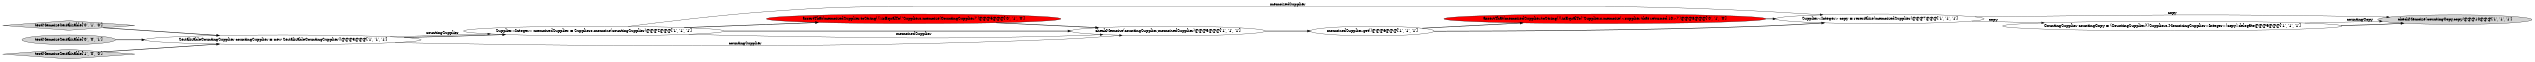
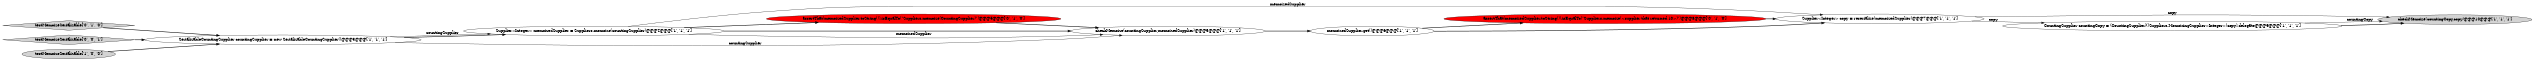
node "testMemoizeSerializable['0', '0', '1']": shape ellipse -> diamond
node "testMemoizeSerializable['1', '0', '0']": shape diamond -> ellipse
